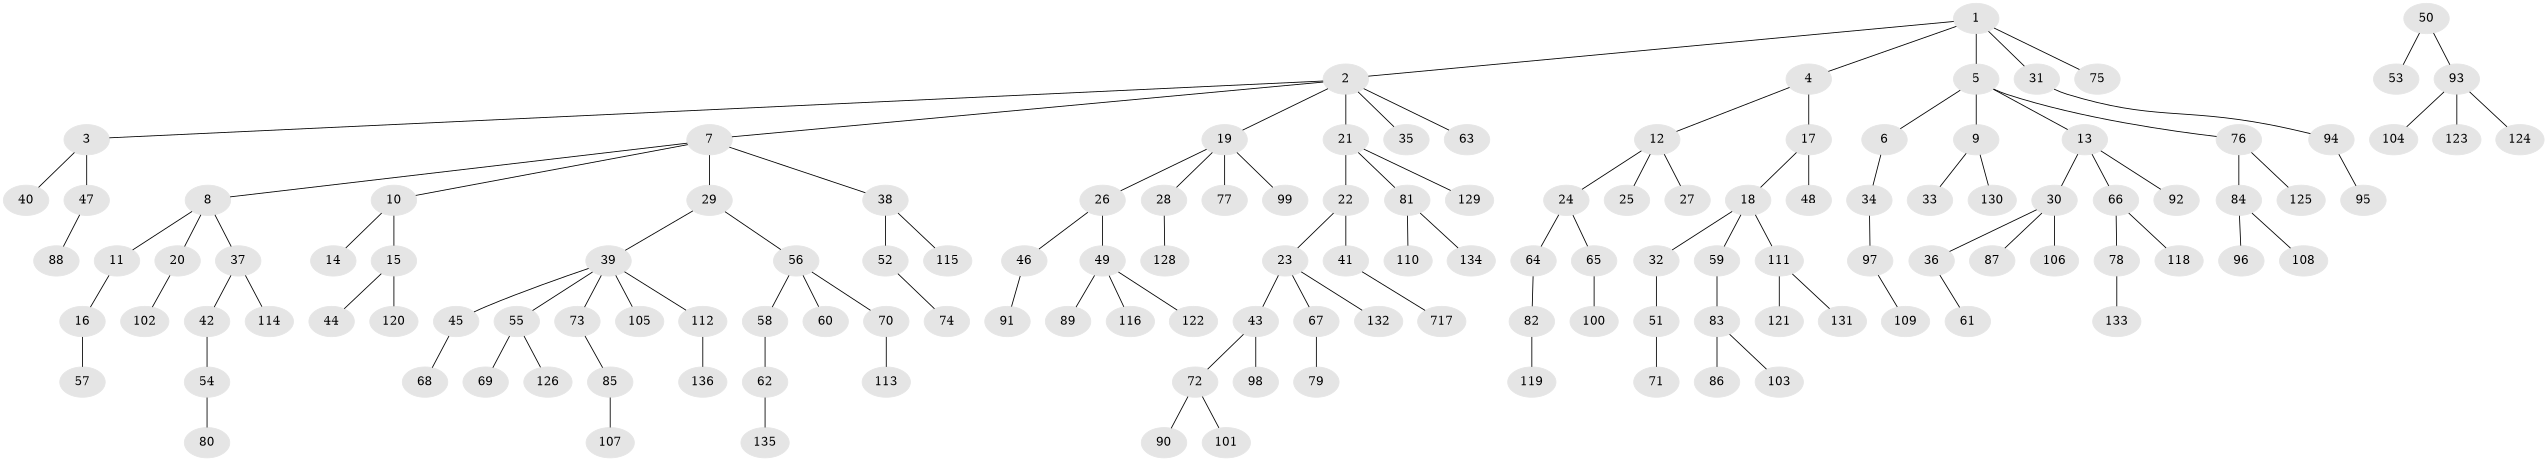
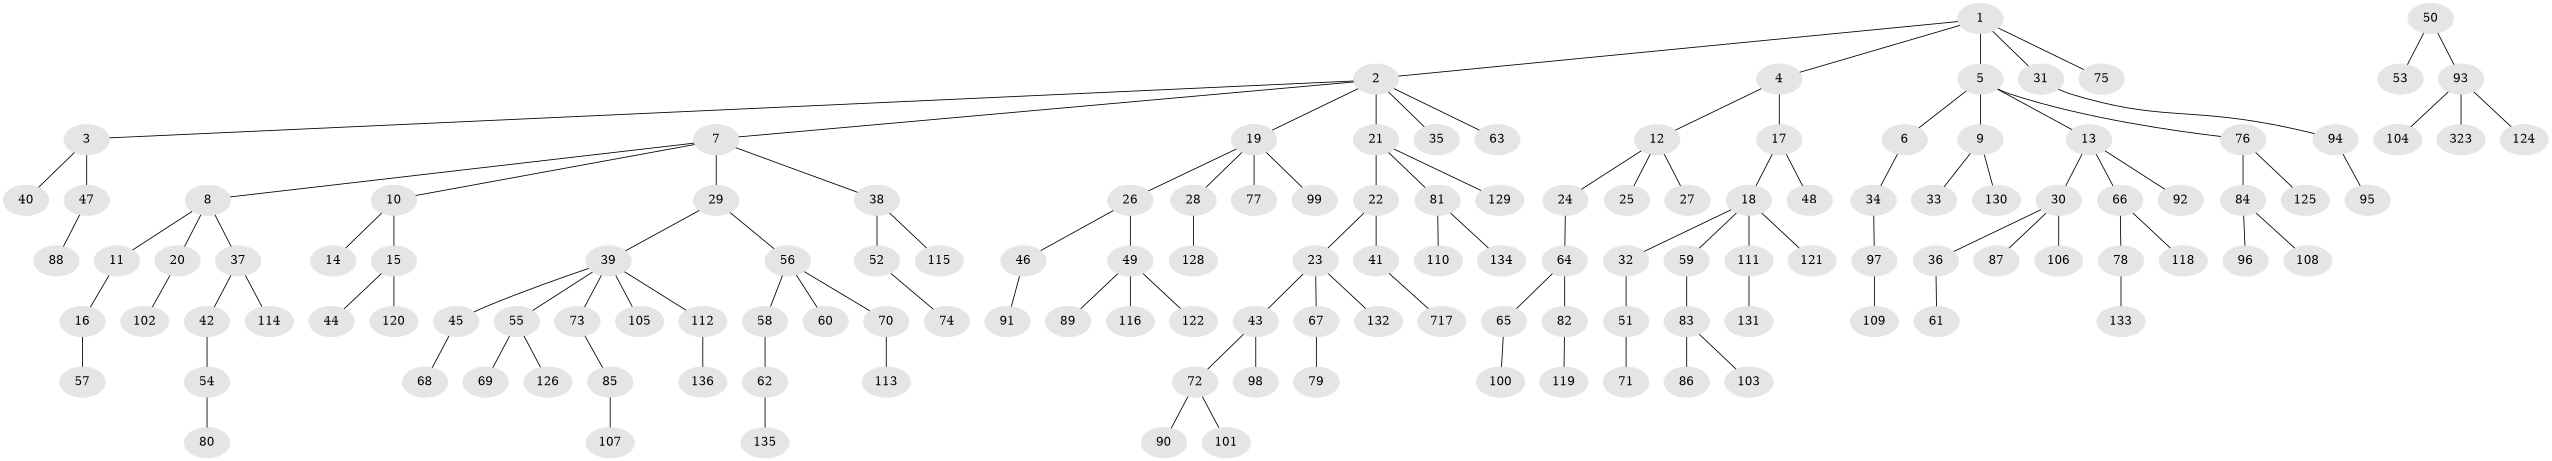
node "123": label "123" -> "323"
edge "24" -- "65": now "64" -- "65"
edge "111" -- "121": now "18" -- "121"
